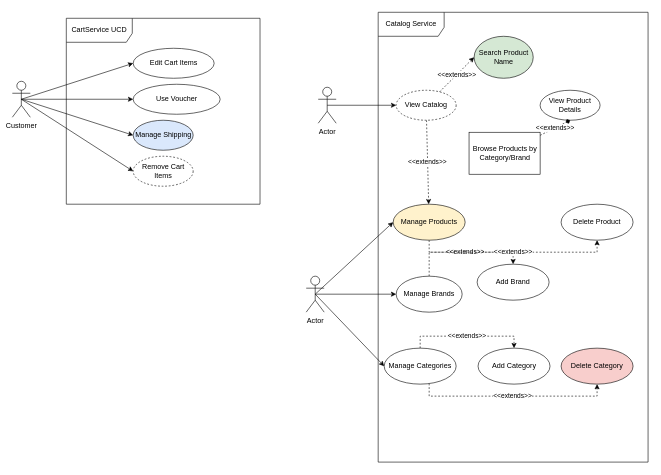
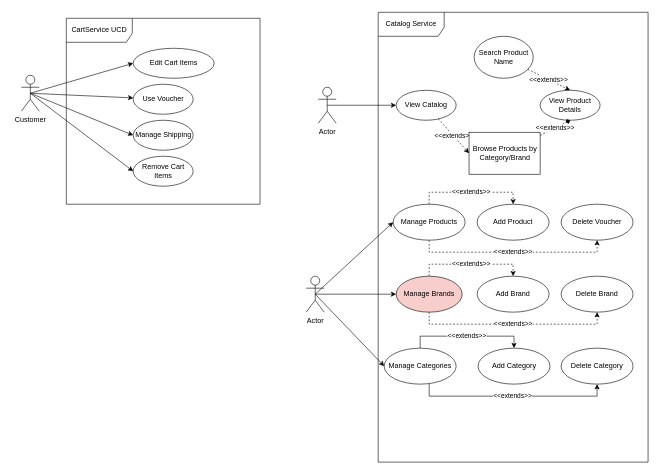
node "Search Product Name": fillcolor #d5e8d4 -> #ffffff
edge "View Catalog" -> "Search Product Name": removed, label "<<extends>>"
edge "Search Product Name" -> "View Product Details": added, label "<<extends>>"
node "Customer": moved (21, 99) -> (30, 93)
node "Use Voucher": size 87x30 -> 60x30
node "View Catalog": style dashed -> solid
node "Manage Shipping": fillcolor #dae8fc -> #ffffff
edge "View Catalog" -> "Manage Products": now "View Catalog" -> "Browse Products by Category/Brand"
node "Remove Cart Items": style dashed -> solid
edge "Manage Products" -> "Add Product": added, label "<<extends>>"
node "Manage Products": fillcolor #fff2cc -> #ffffff
node "Add Product": added
node "Delete Product": label "Delete Product" -> "Delete Voucher"
node "Add Brand": moved (513, 282) -> (513, 294)
node "Manage Brands": fillcolor #ffffff -> #f8cecc
node "Delete Brand": added
edge "Manage Brands" -> "Delete Brand": added, label "<<extends>>"
edge "Manage Categories" -> "Add Category": style dashed -> solid
node "Delete Category": fillcolor #f8cecc -> #ffffff
edge "Manage Categories" -> "Delete Category": style dashed -> solid
